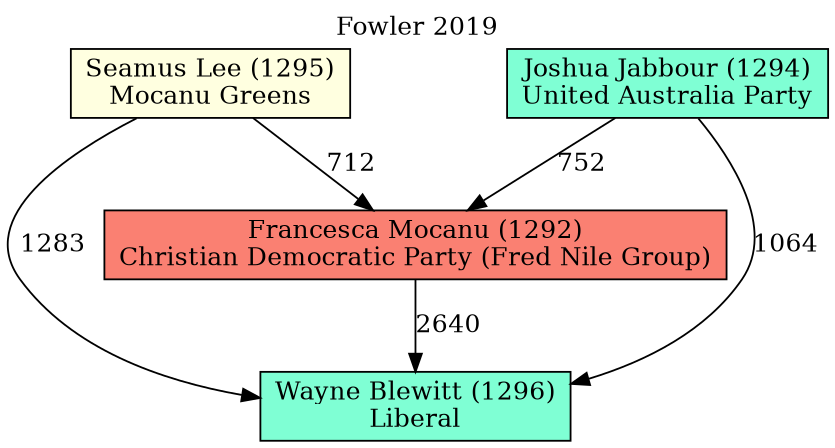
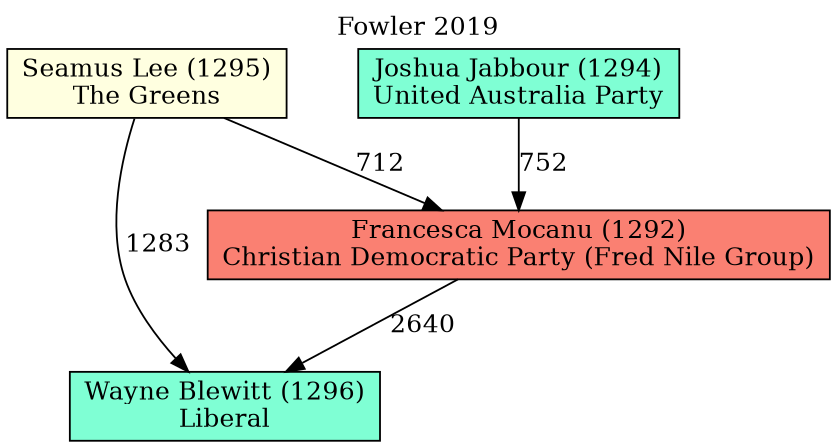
node "Seamus Lee (1295) Mocanu Greens": label "Seamus Lee (1295) Mocanu Greens" -> "Seamus Lee (1295) The Greens"
edge "Joshua Jabbour (1294) United Australia Party" -> "Wayne Blewitt (1296) Liberal": removed, label "1064"
